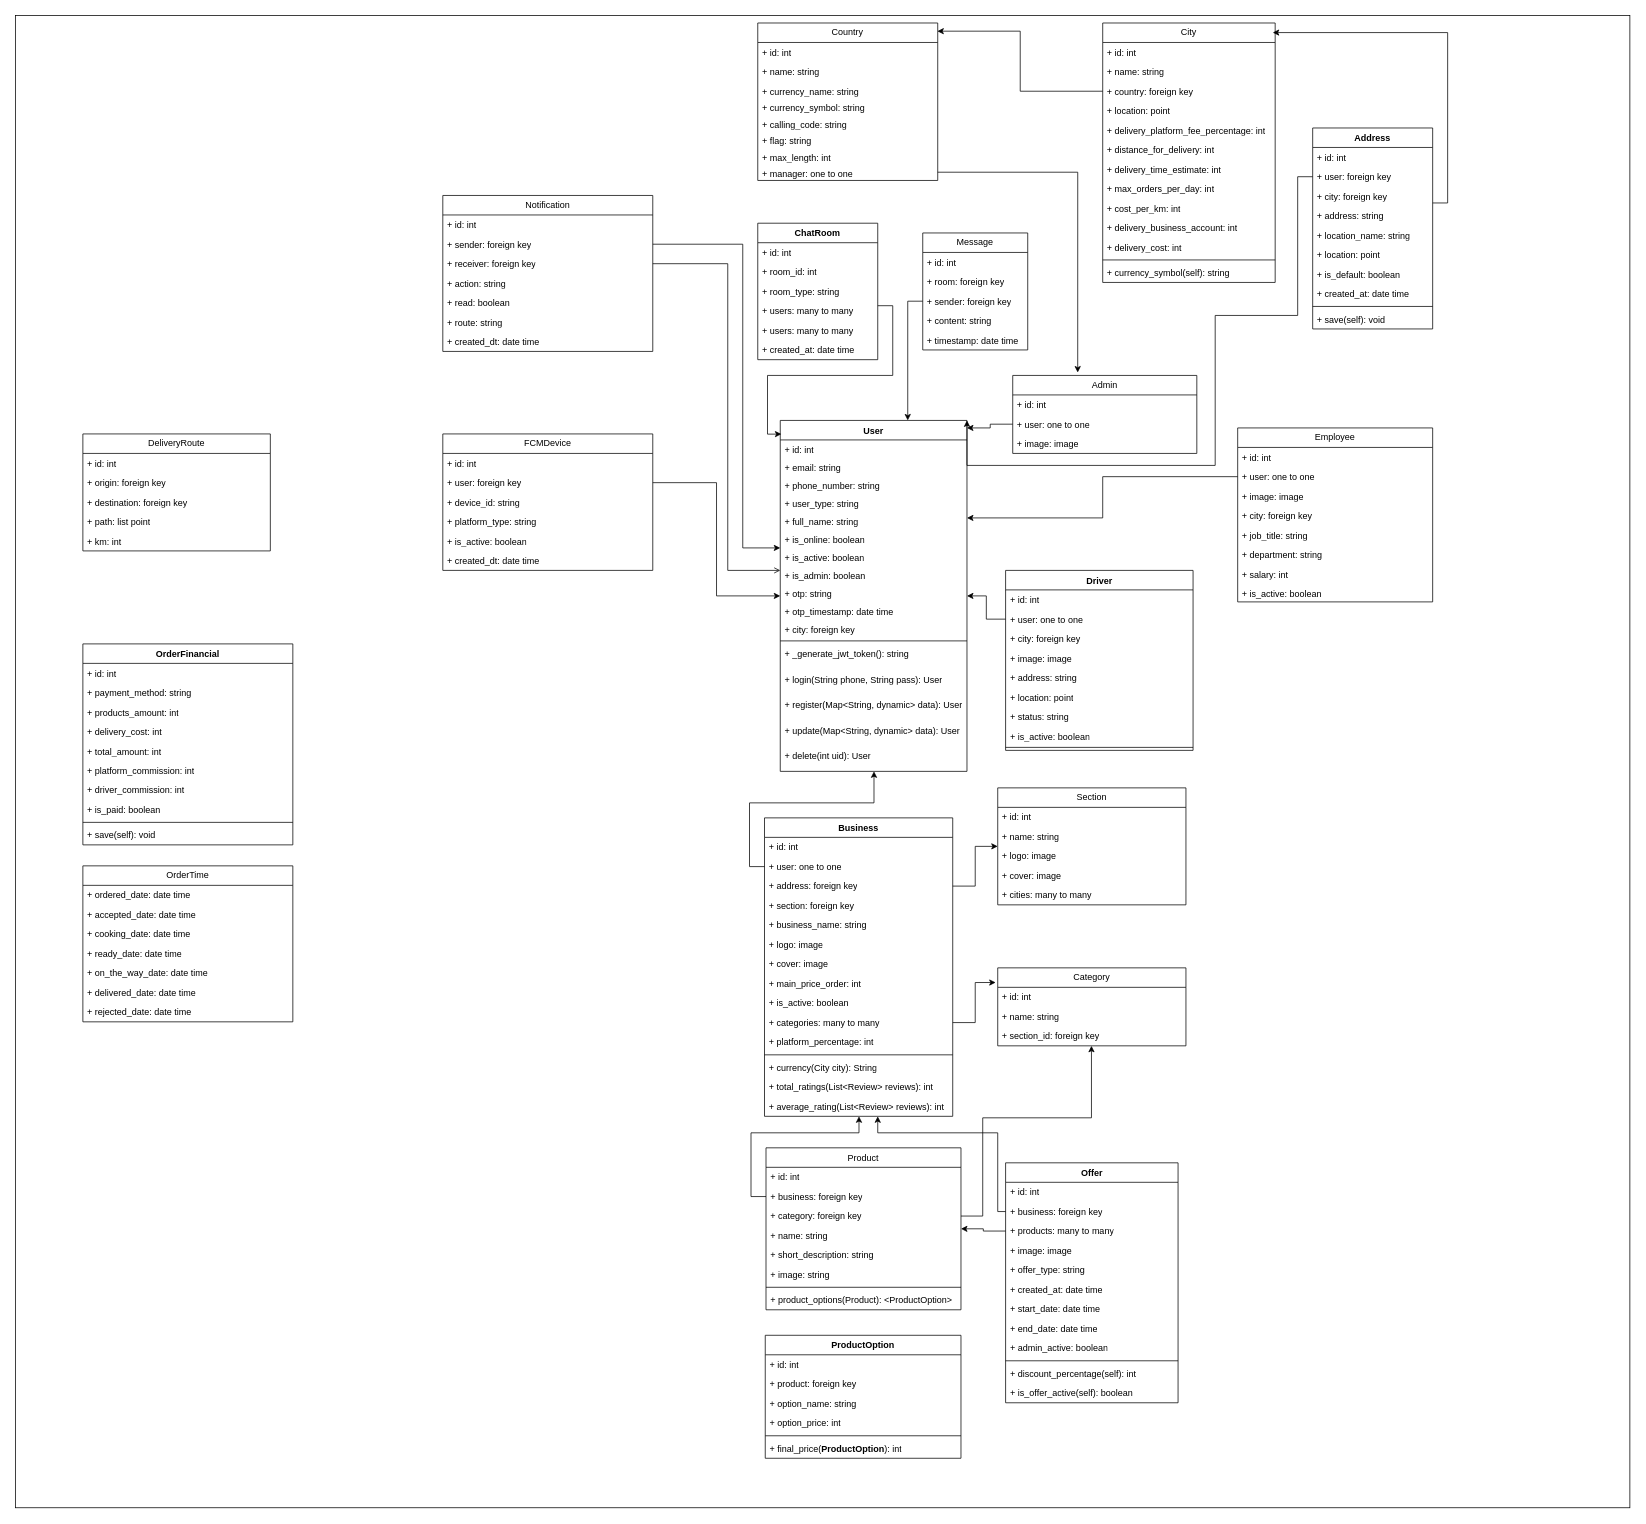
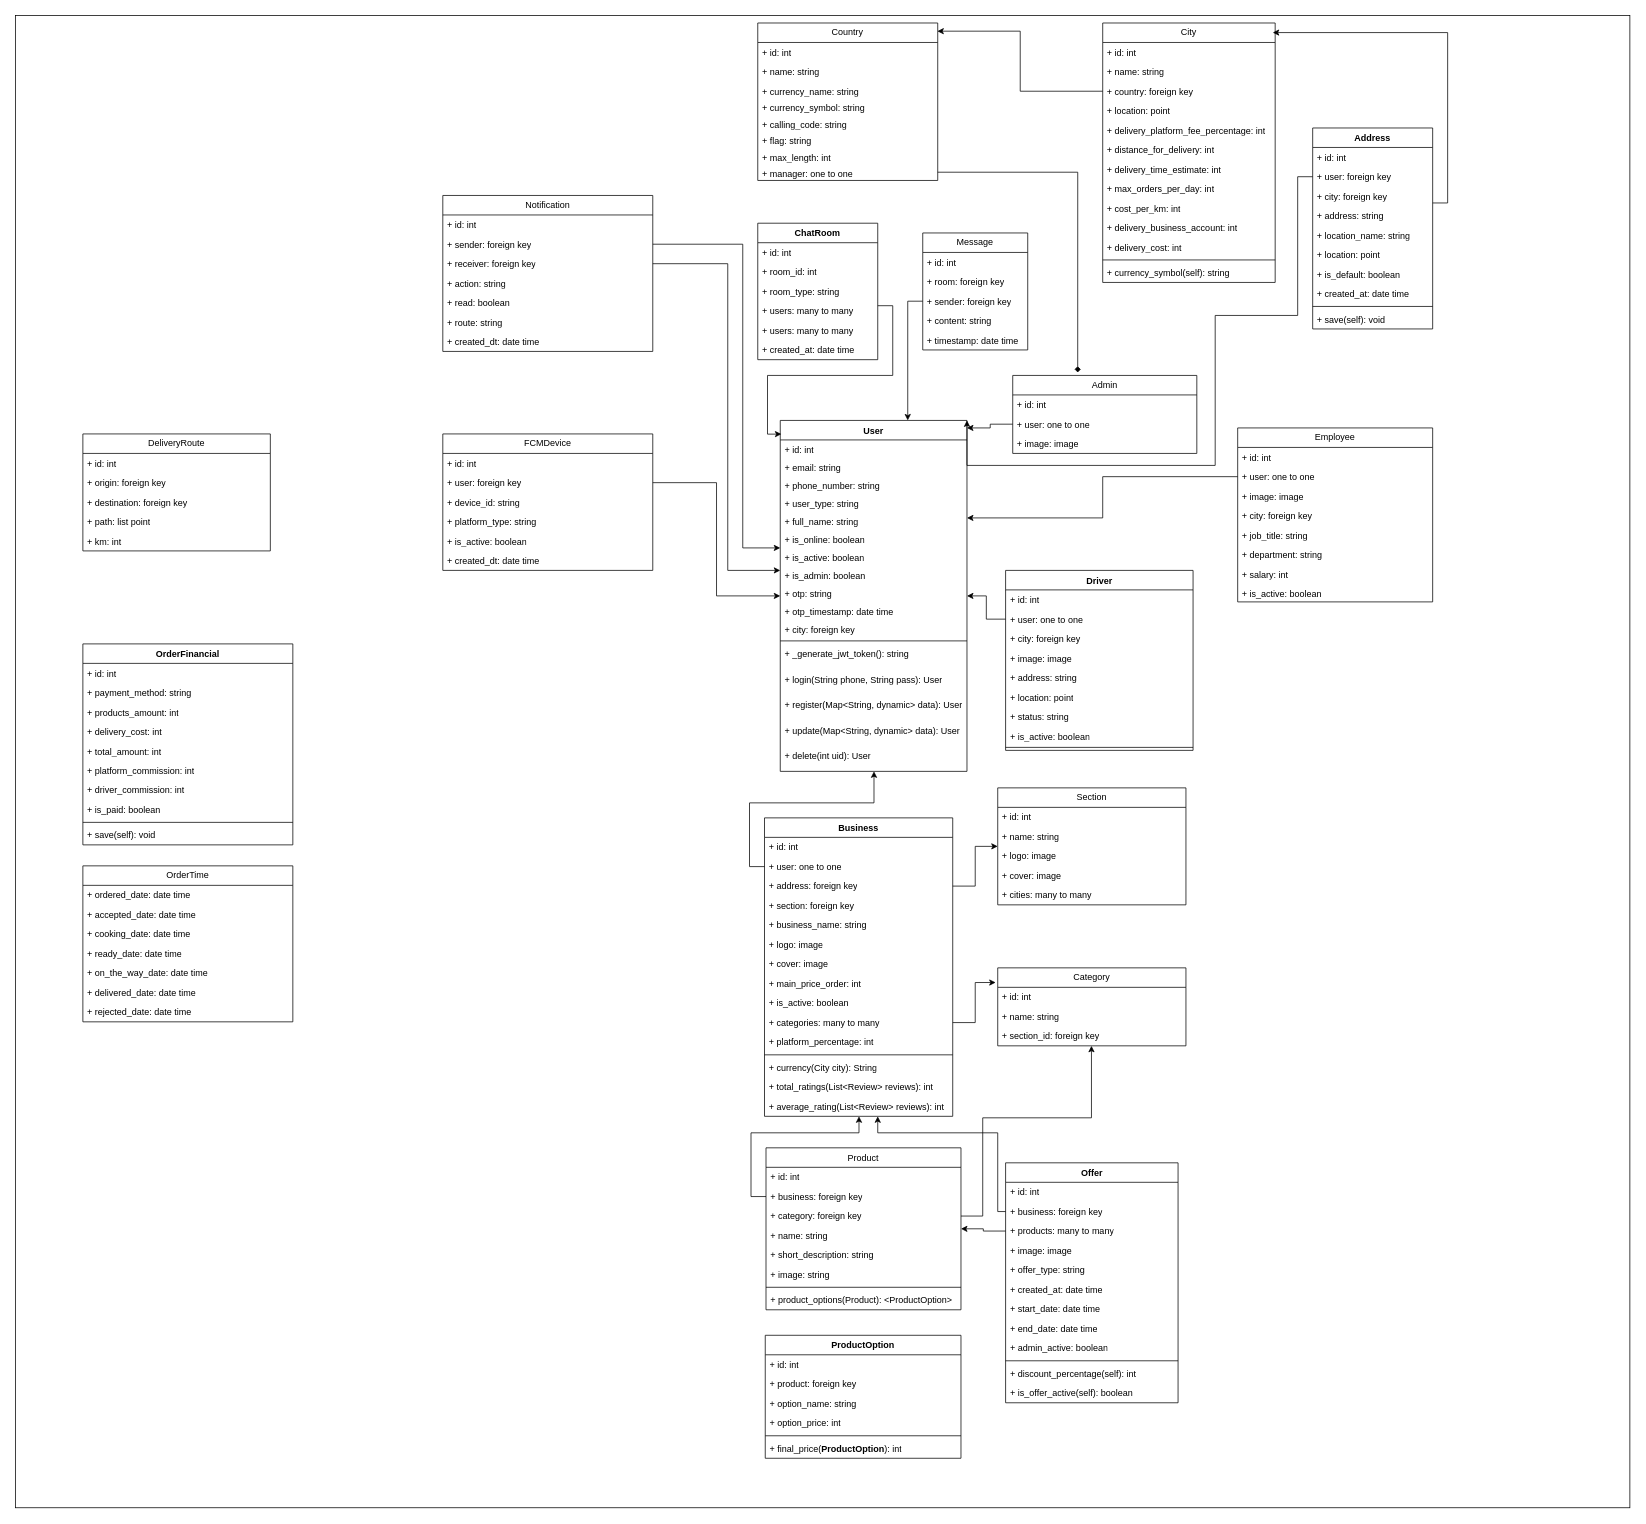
edge "+ manager: one to one" -> "Admin": arrowhead classic -> diamond
edge "+ receiver: foreign key" -> "User": arrowhead open -> classic
